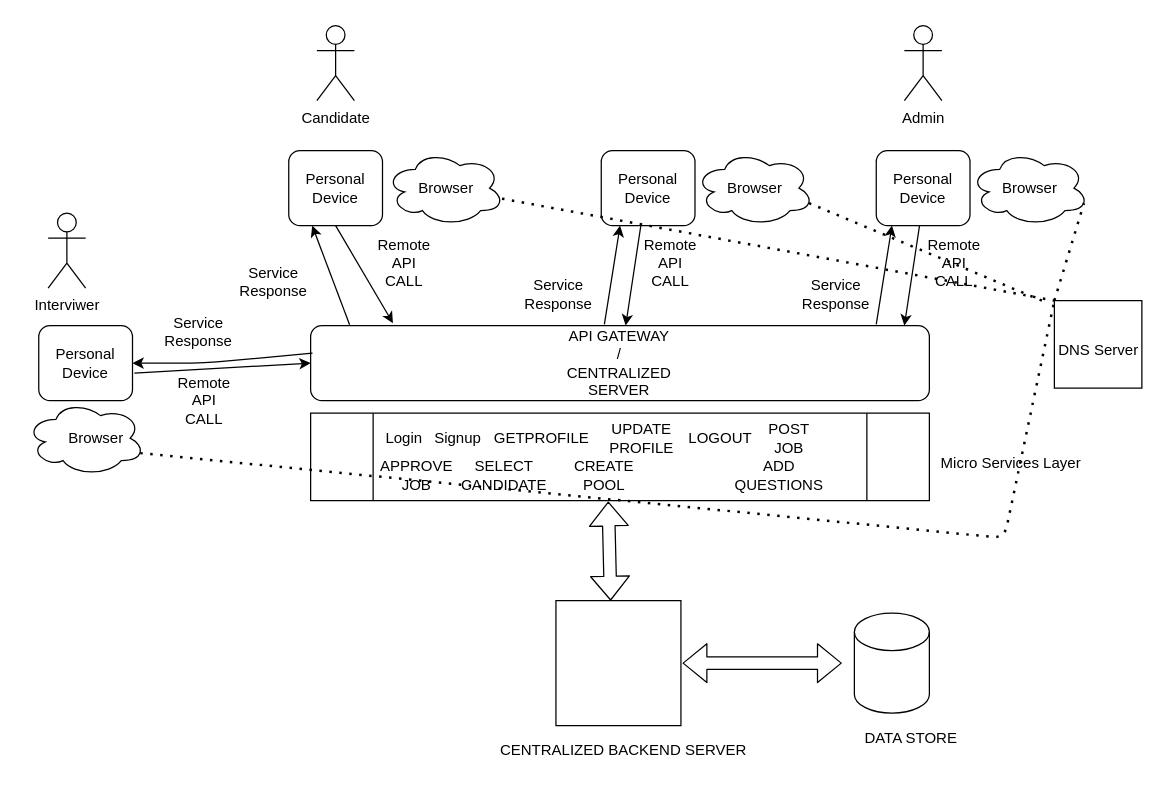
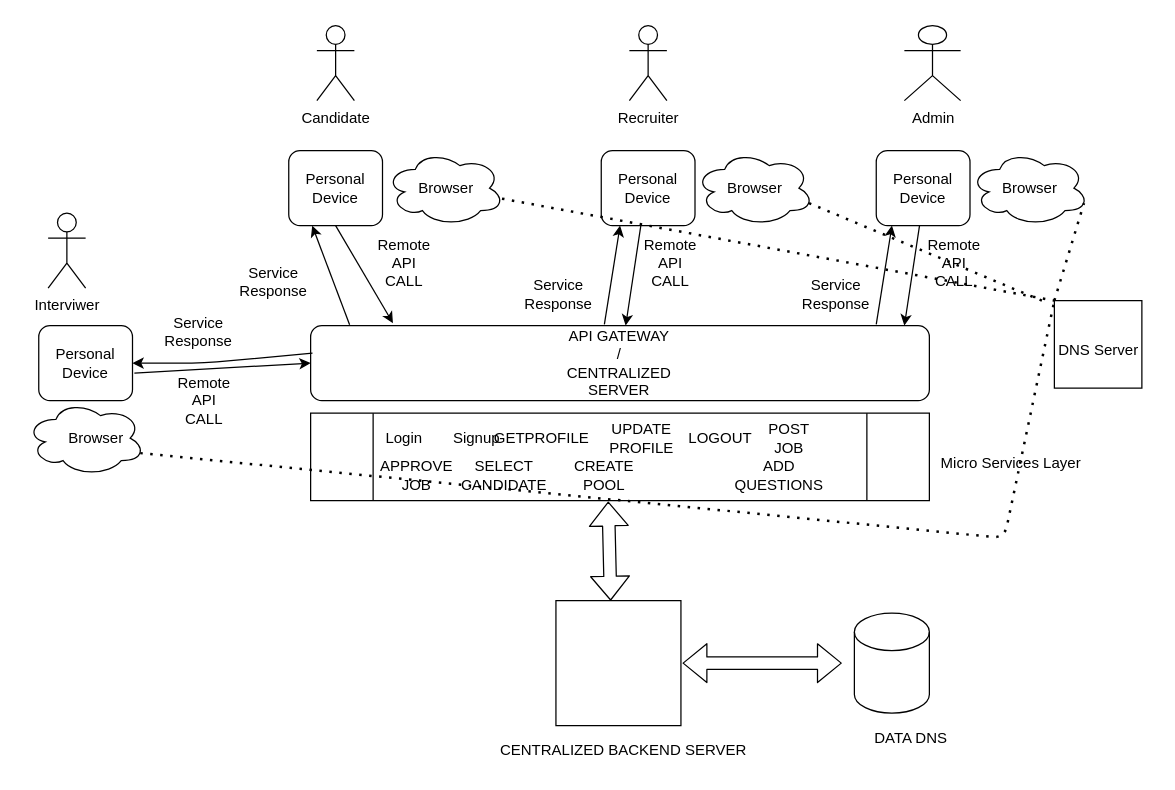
node "Recruiter": added
node "Admin": size 38x75 -> 56x75
node "Signup": moved (458, 438) -> (476, 438)
node "DATA STORE": label "DATA STORE" -> "DATA DNS"
